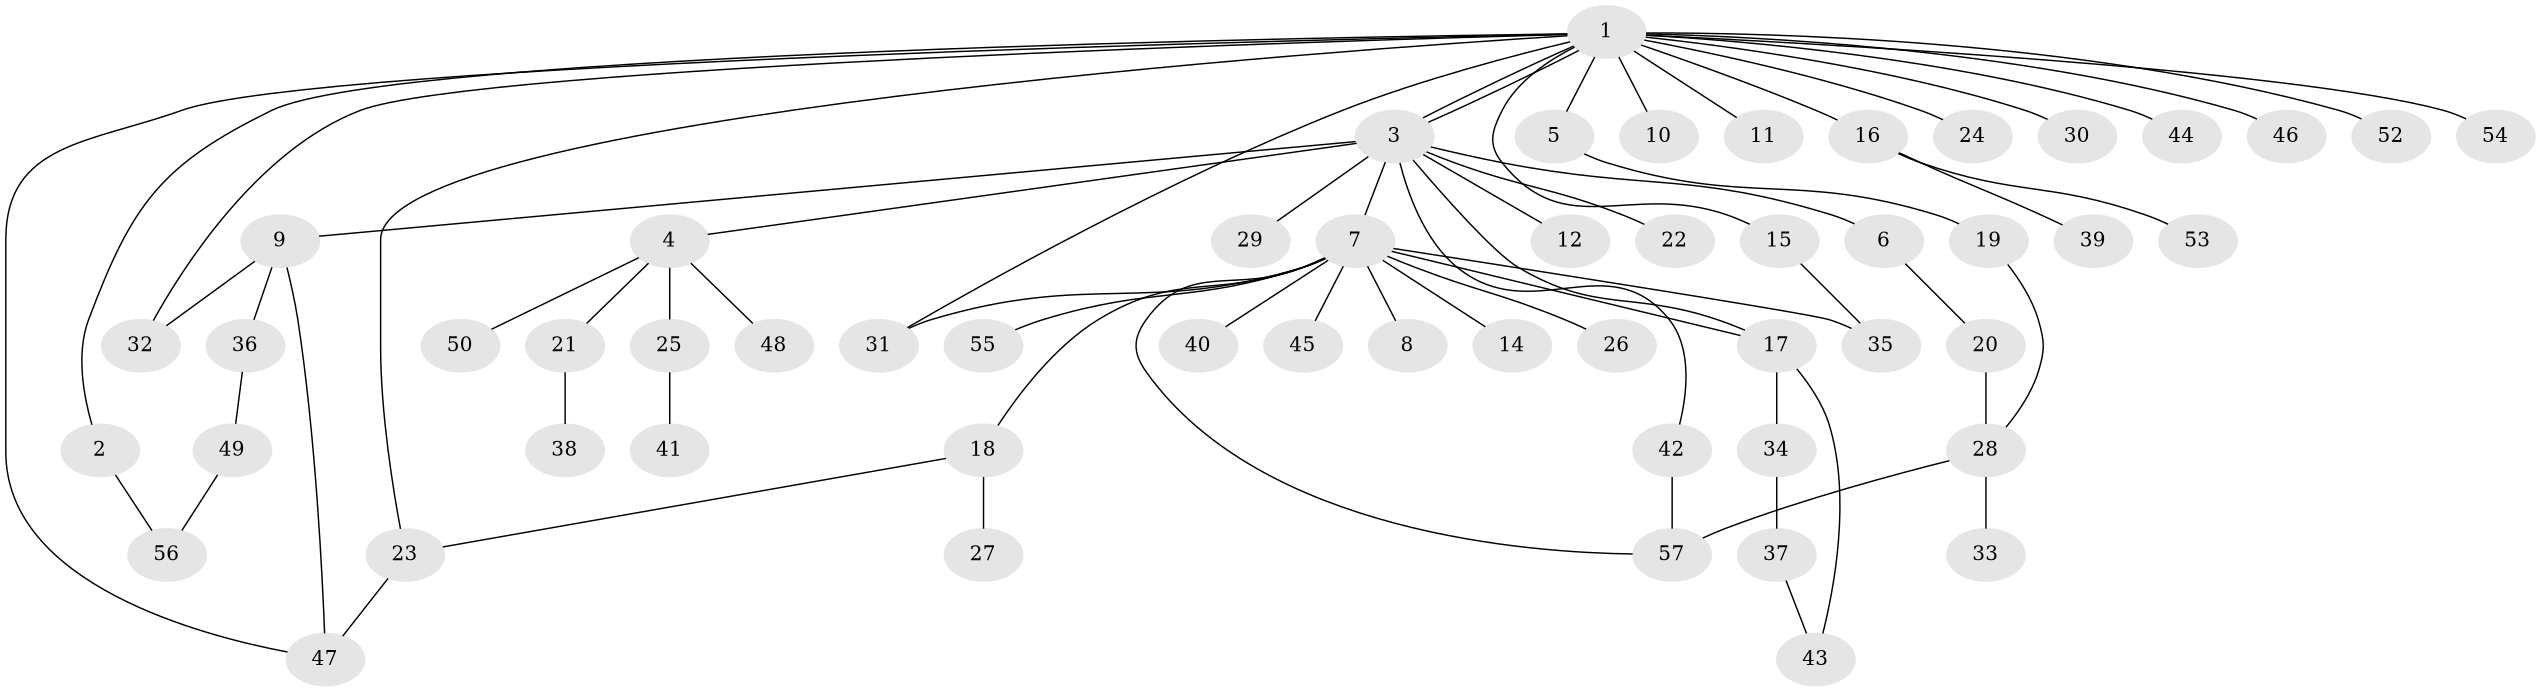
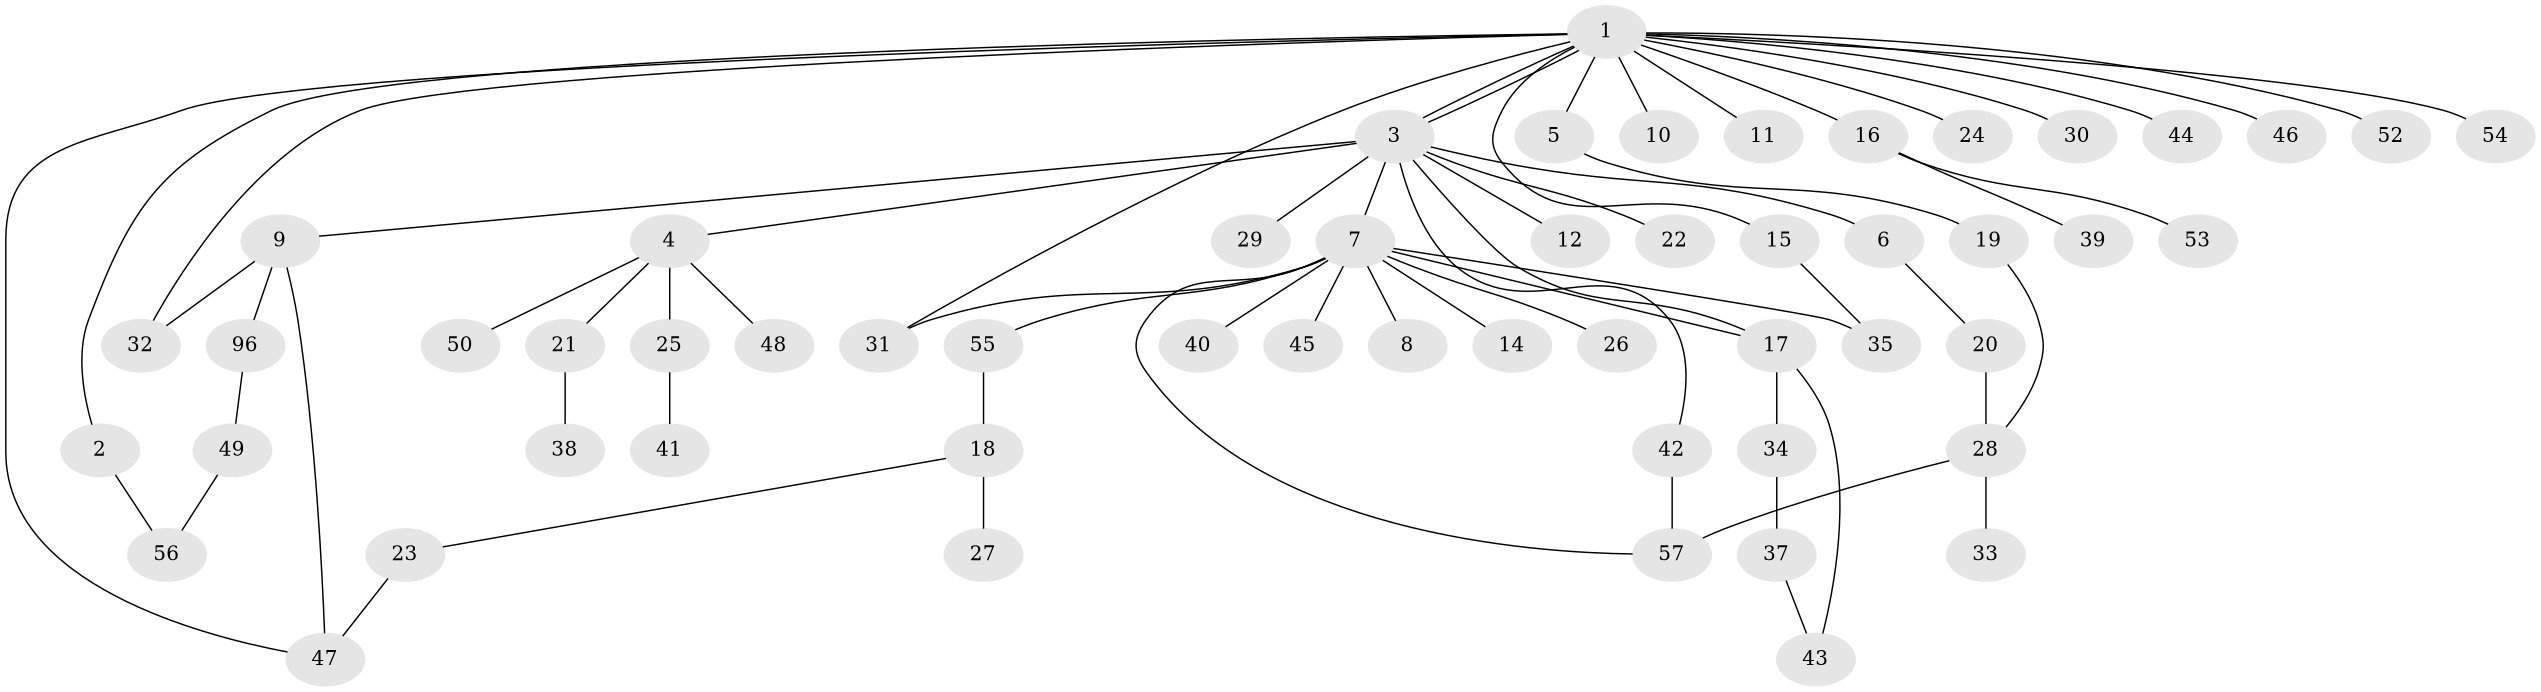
edge "1" -- "23": removed
edge "7" -- "18": now "55" -- "18"
node "36": label "36" -> "96"
